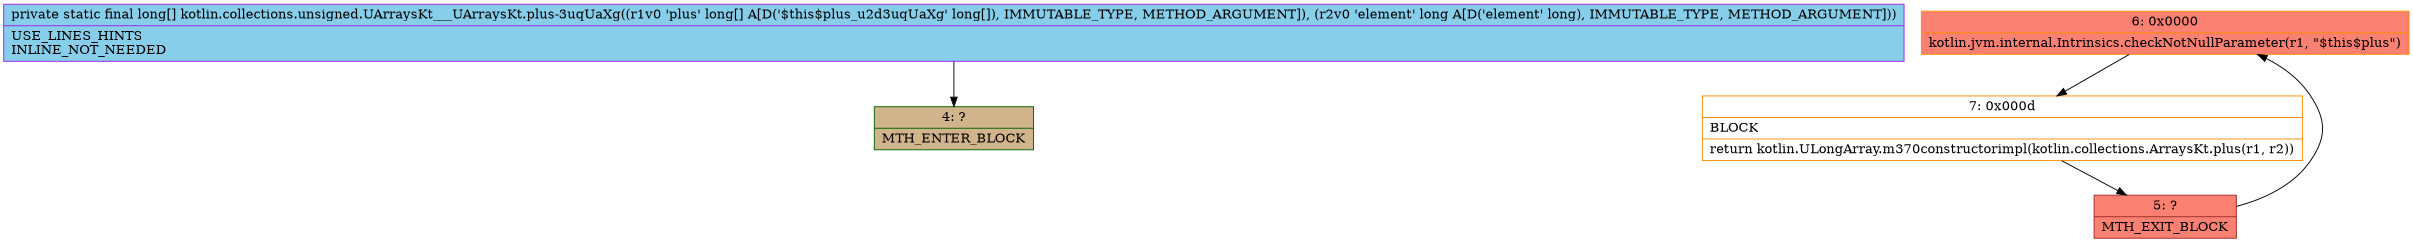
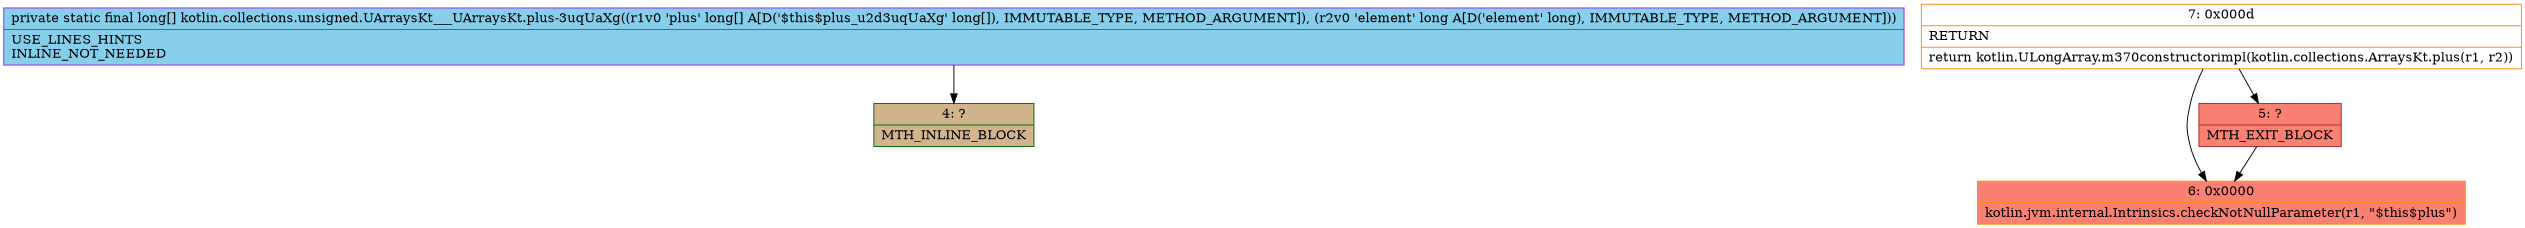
edge "6: 0x0000" -> "7: 0x000d": reversed
node "7: 0x000d": text "BLOCK" -> "RETURN"
node "4: ?": text "MTH_ENTER_BLOCK" -> "MTH_INLINE_BLOCK"
